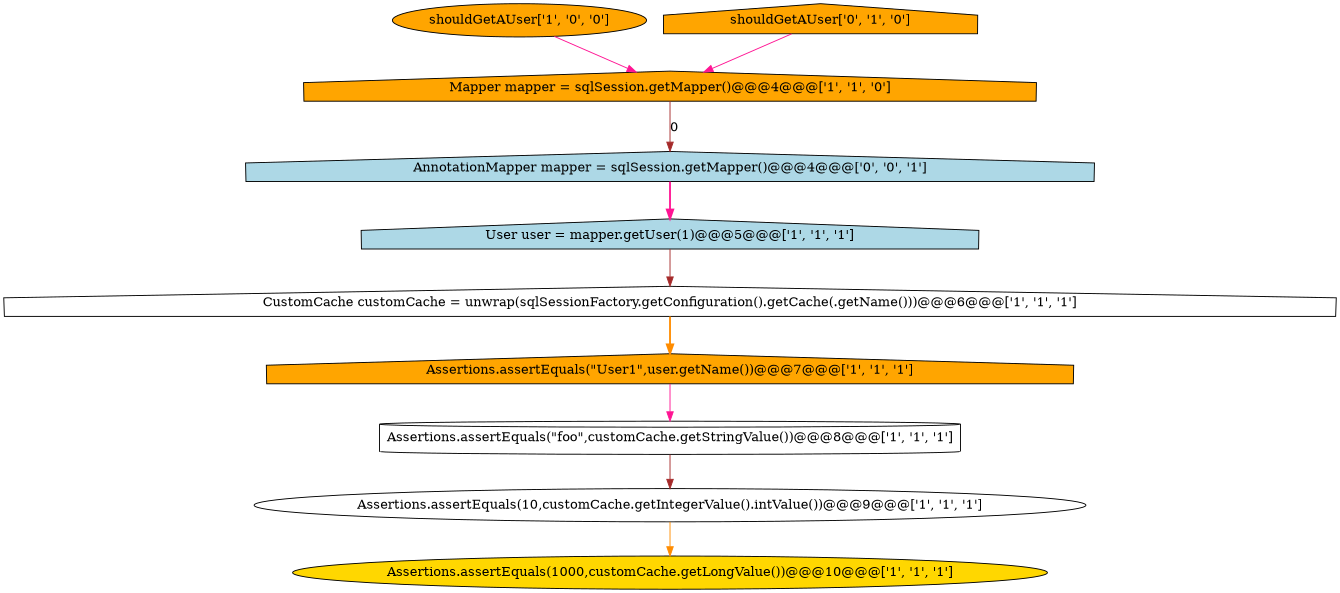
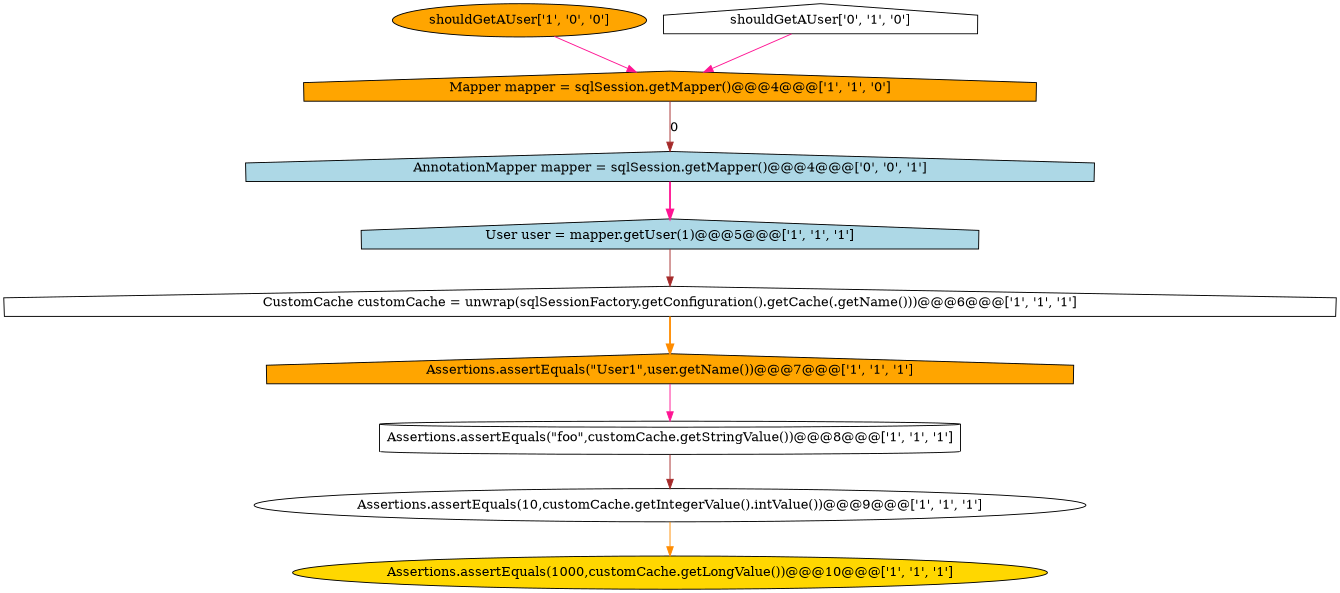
node "shouldGetAUser['0', '1', '0']": fillcolor orange -> white
